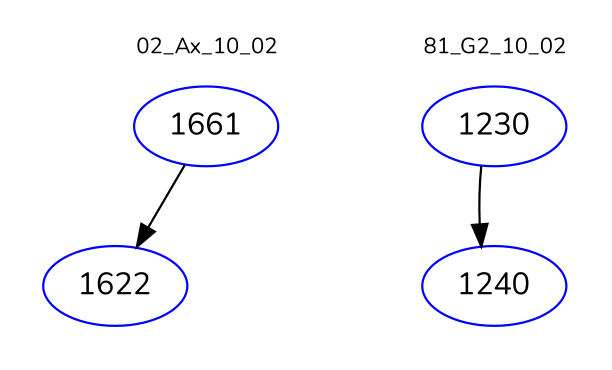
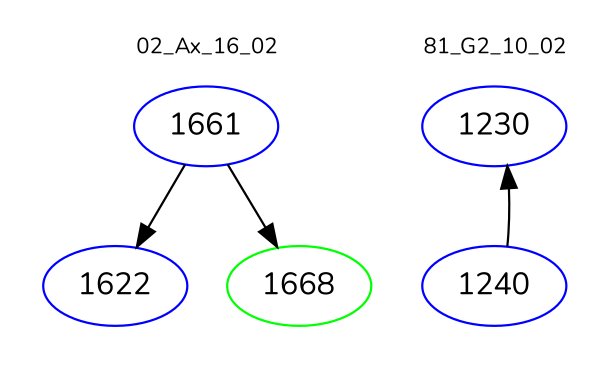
cluster "02_Ax_10_02": label "02_Ax_10_02" -> "02_Ax_16_02"
edge "1230" -> "1240": reversed
node "1668": added
